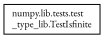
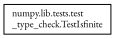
node "numpy.lib.tests.test _type_lib.TestIsfinite": label "numpy.lib.tests.test _type_lib.TestIsfinite" -> "numpy.lib.tests.test _type_check.TestIsfinite"
